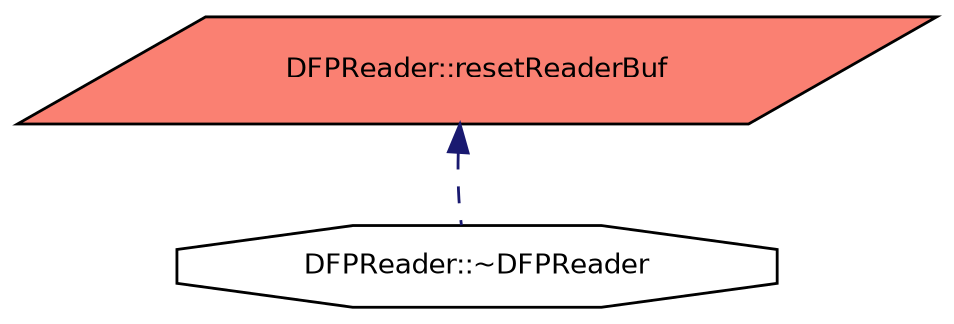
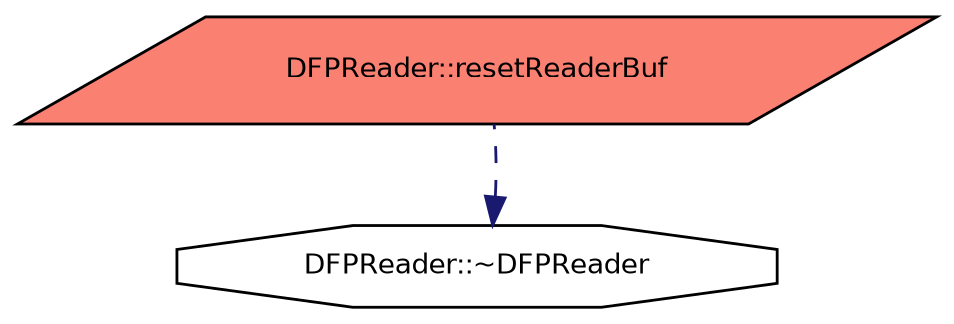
edge "DFPReader::~DFPReader" -> "DFPReader::resetReaderBuf": reversed
